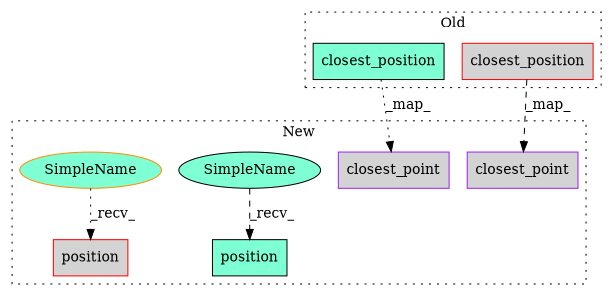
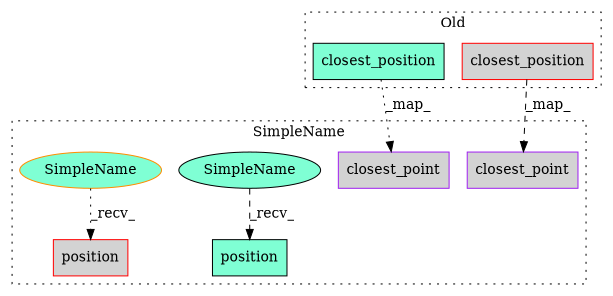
cluster "New": label "New" -> "SimpleName"
